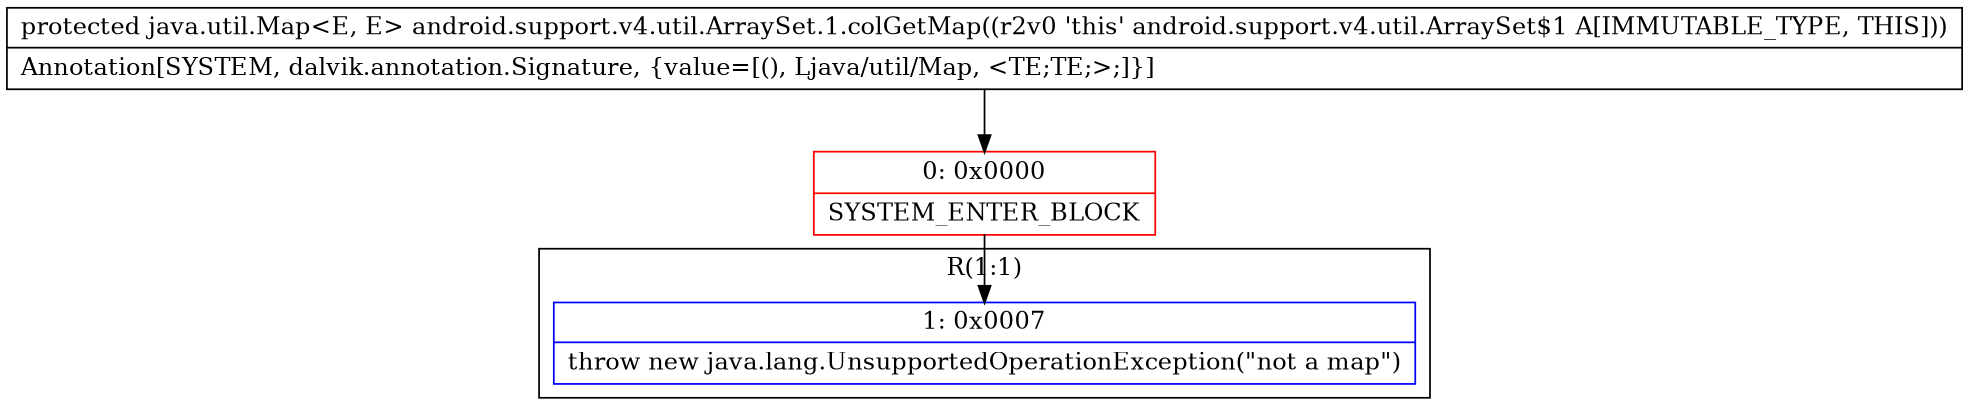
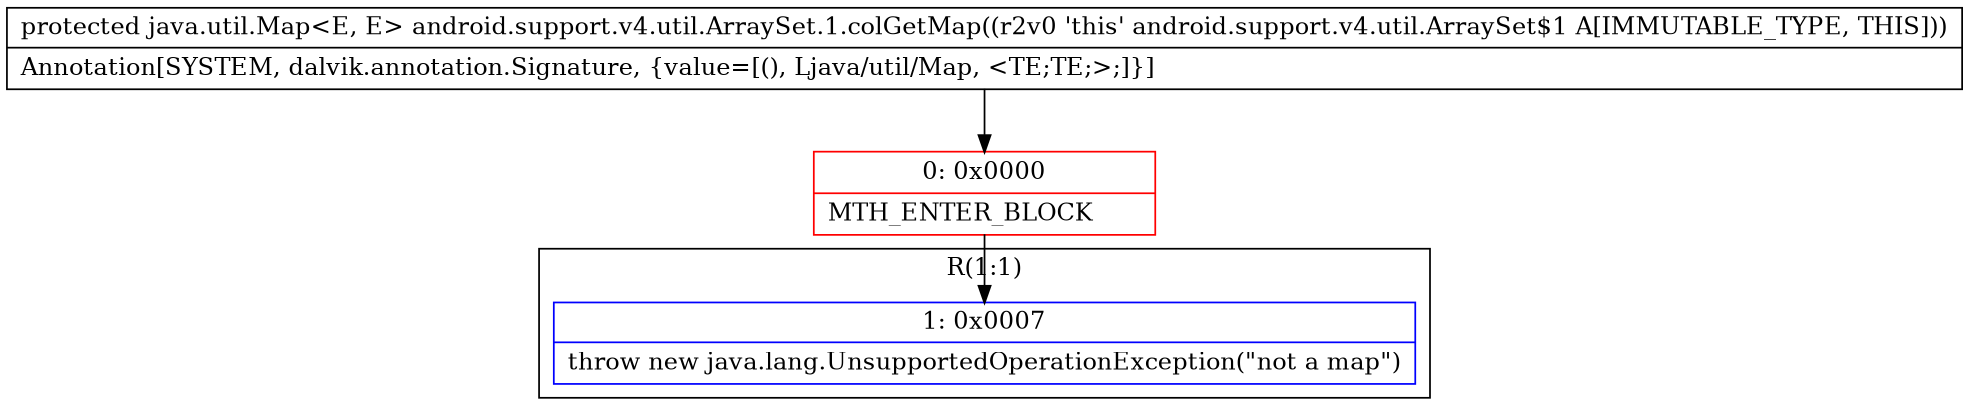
node "0: 0x0000": text "SYSTEM_ENTER_BLOCK" -> "MTH_ENTER_BLOCK"
